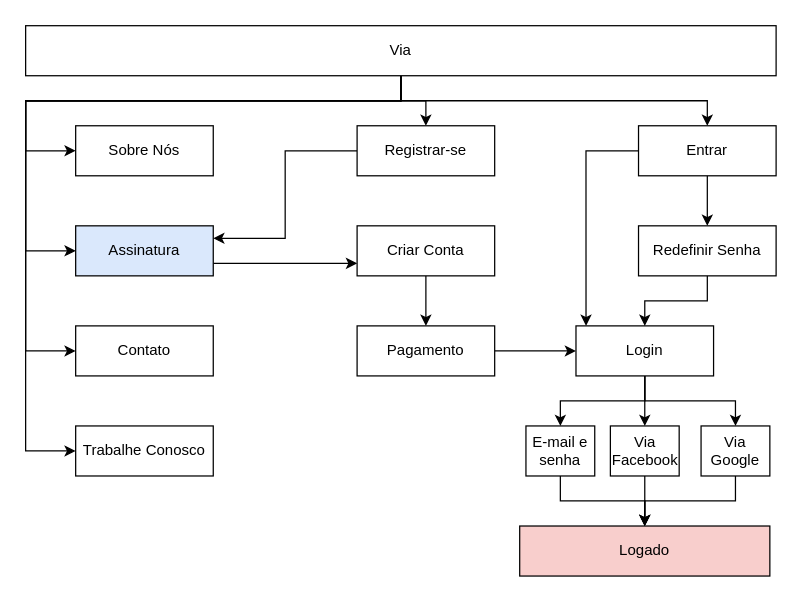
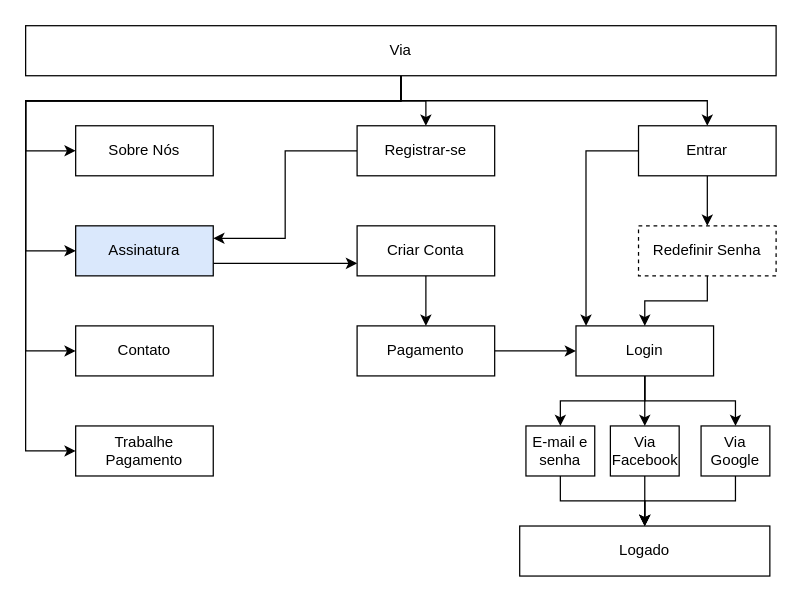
node "Redefinir Senha": style solid -> dashed
node "Trabalhe Conosco": label "Trabalhe Conosco" -> "Trabalhe Pagamento"
node "Logado": fillcolor #f8cecc -> #ffffff
